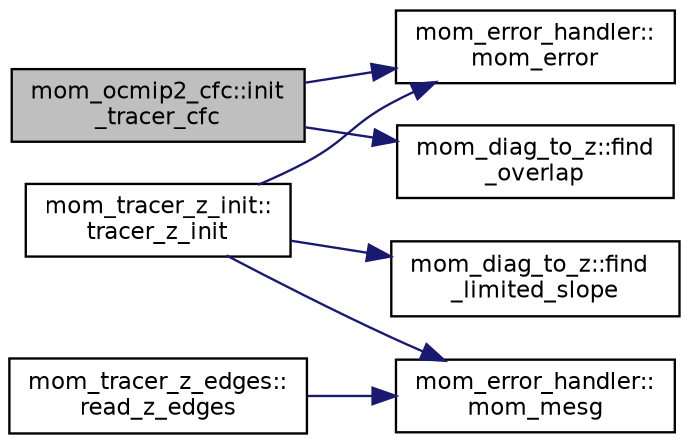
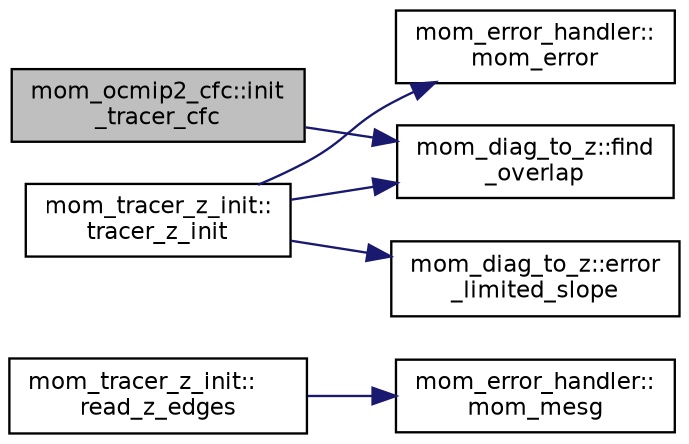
edge "mom_ocmip2_cfc::init _tracer_cfc" -> "mom_error_handler:: mom_error": removed
node "mom_diag_to_z::find _limited_slope": label "mom_diag_to_z::find _limited_slope" -> "mom_diag_to_z::error _limited_slope"
edge "mom_tracer_z_init:: tracer_z_init" -> "mom_error_handler:: mom_mesg": now "mom_tracer_z_init:: tracer_z_init" -> "mom_diag_to_z::find _overlap"
node "mom_tracer_z_edges:: read_z_edges": label "mom_tracer_z_edges:: read_z_edges" -> "mom_tracer_z_init:: read_z_edges"
